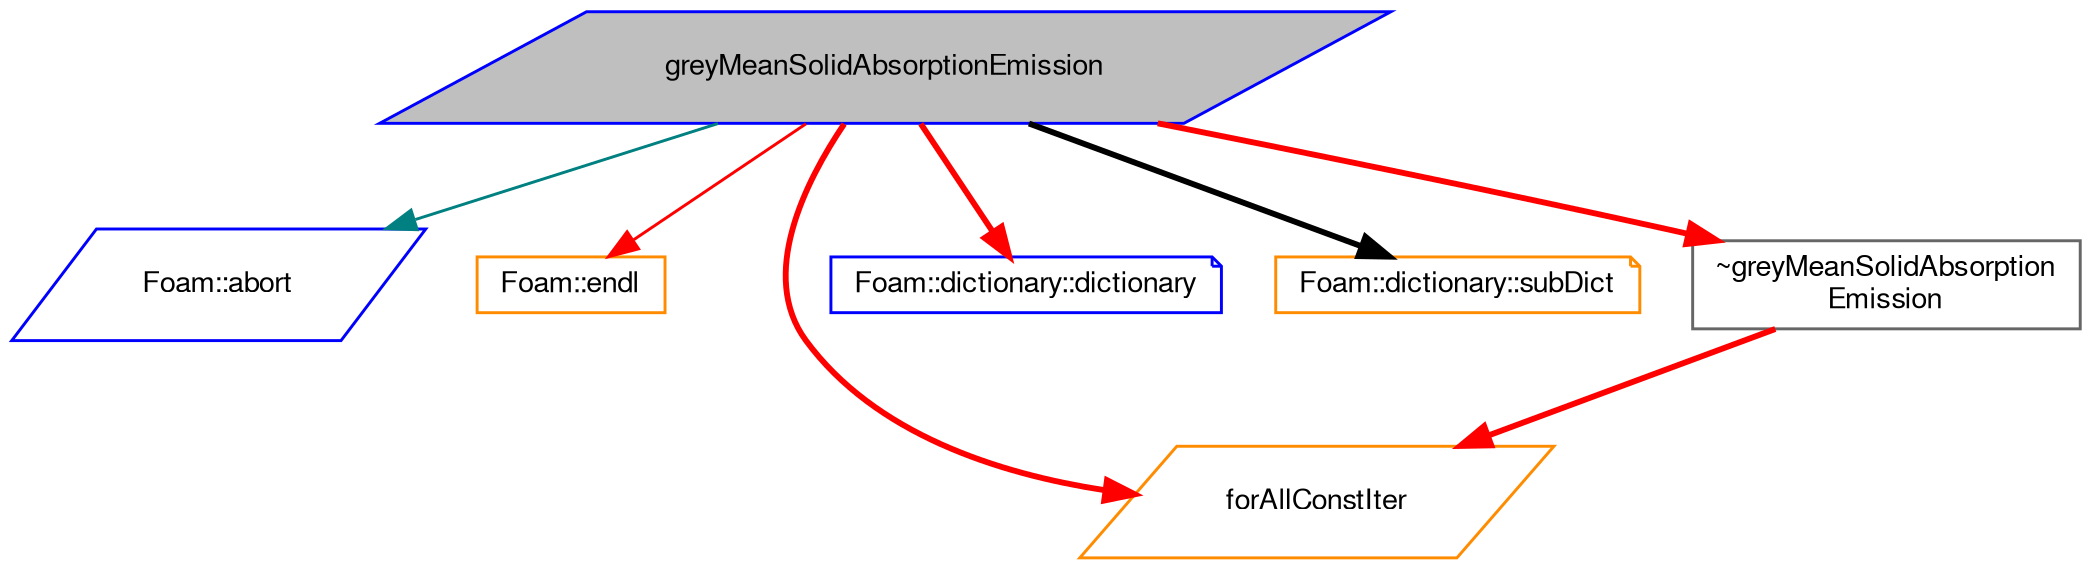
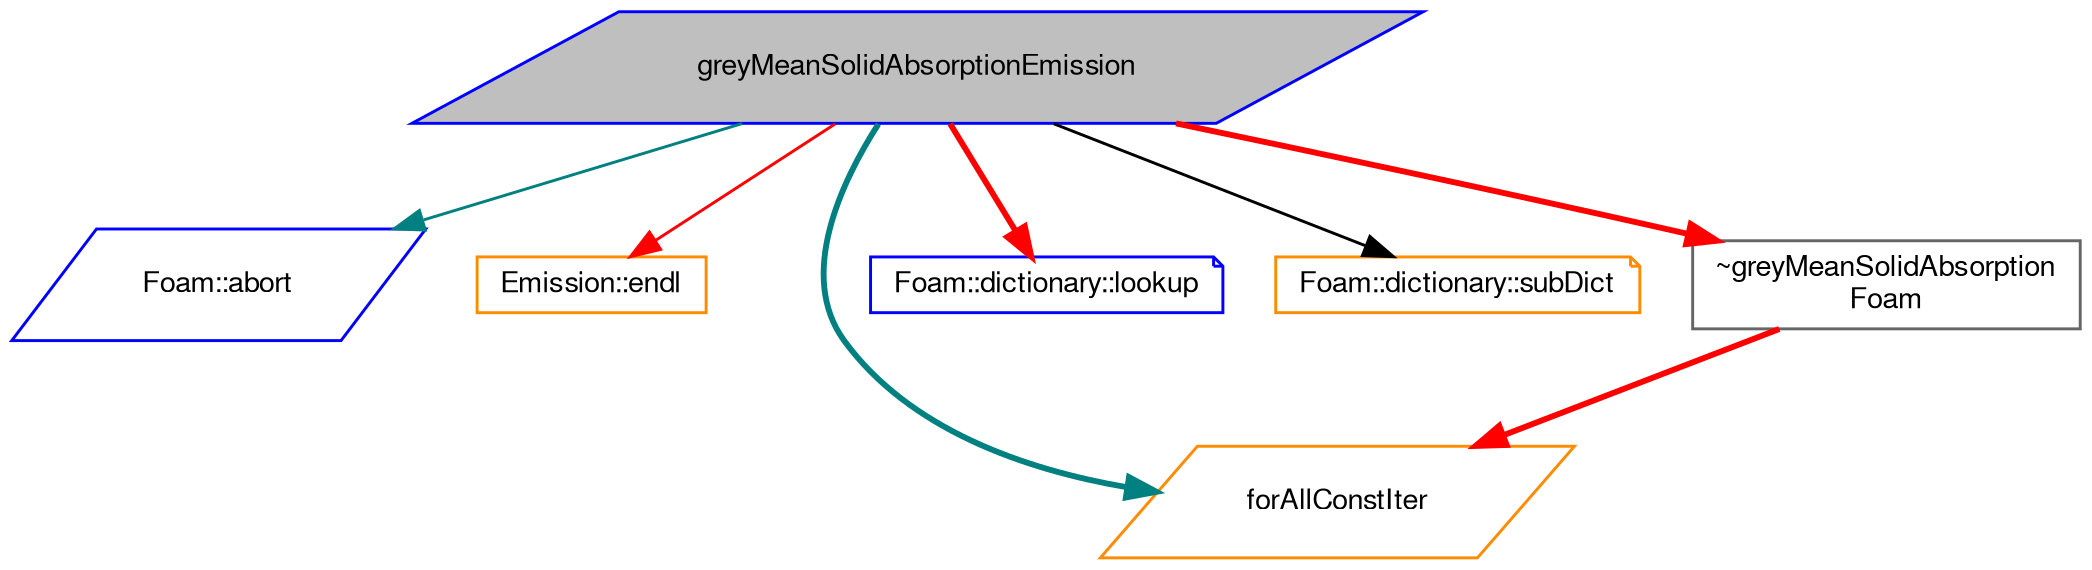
edge "greyMeanSolidAbsorptionEmission" -> "Foam::dictionary::subDict": style bold -> solid
node "Foam::endl": label "Foam::endl" -> "Emission::endl"
node "Foam::dictionary::dictionary": label "Foam::dictionary::dictionary" -> "Foam::dictionary::lookup"
node "~greyMeanSolidAbsorption Emission": label "~greyMeanSolidAbsorption Emission" -> "~greyMeanSolidAbsorption Foam"
edge "greyMeanSolidAbsorptionEmission" -> "forAllConstIter": color red -> teal
